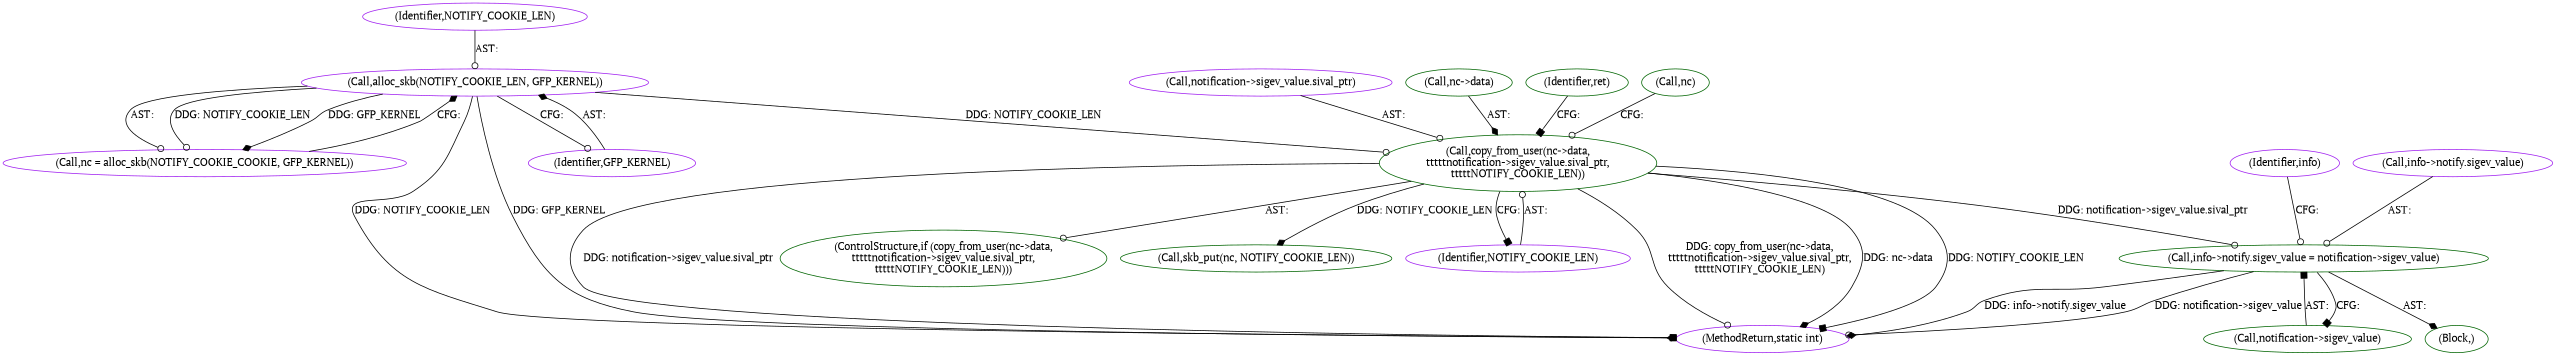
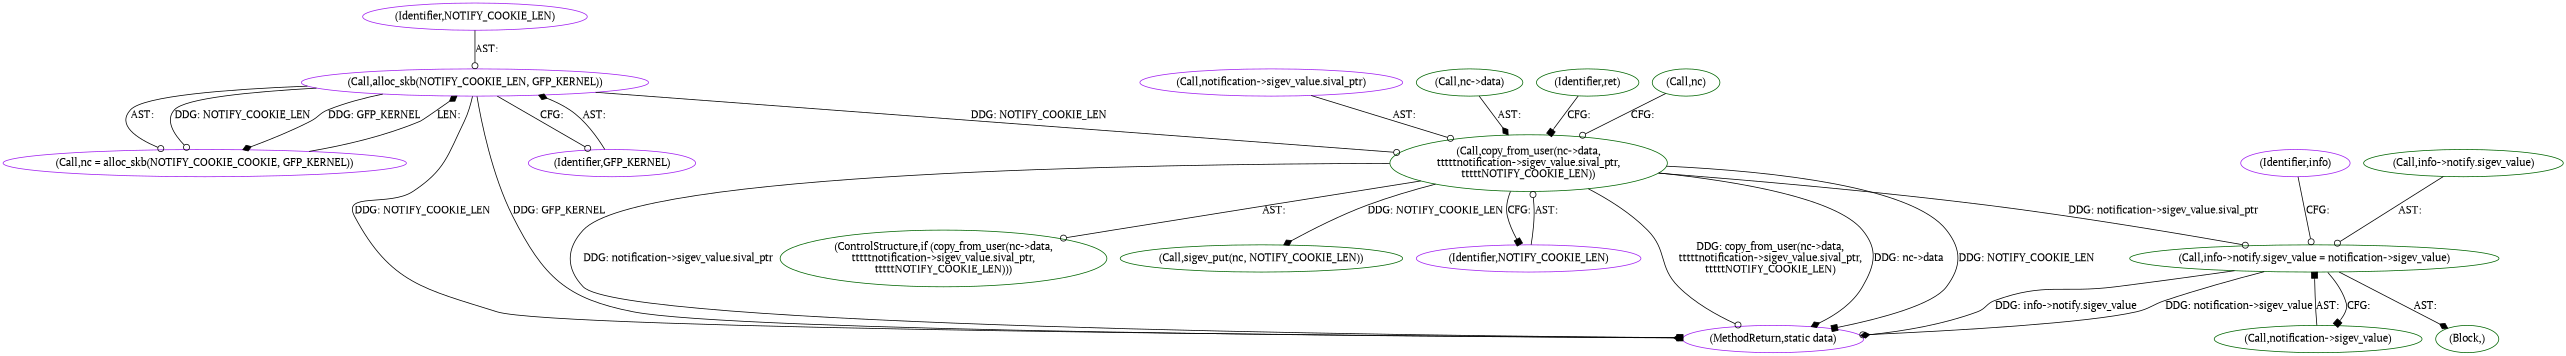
edge "(Call,nc = alloc_skb(NOTIFY_COOKIE_COOKIE, GFP_KERNEL))" -> "(Call,alloc_skb(NOTIFY_COOKIE_LEN, GFP_KERNEL))": label "CFG: " -> "LEN: "
node "(Call,info->notify.sigev_value)": color purple -> darkgreen
node "(Call,skb_put(nc, NOTIFY_COOKIE_LEN))": label "(Call,skb_put(nc, NOTIFY_COOKIE_LEN))" -> "(Call,sigev_put(nc, NOTIFY_COOKIE_LEN))"
node "(MethodReturn,static int)": label "(MethodReturn,static int)" -> "(MethodReturn,static data)"
